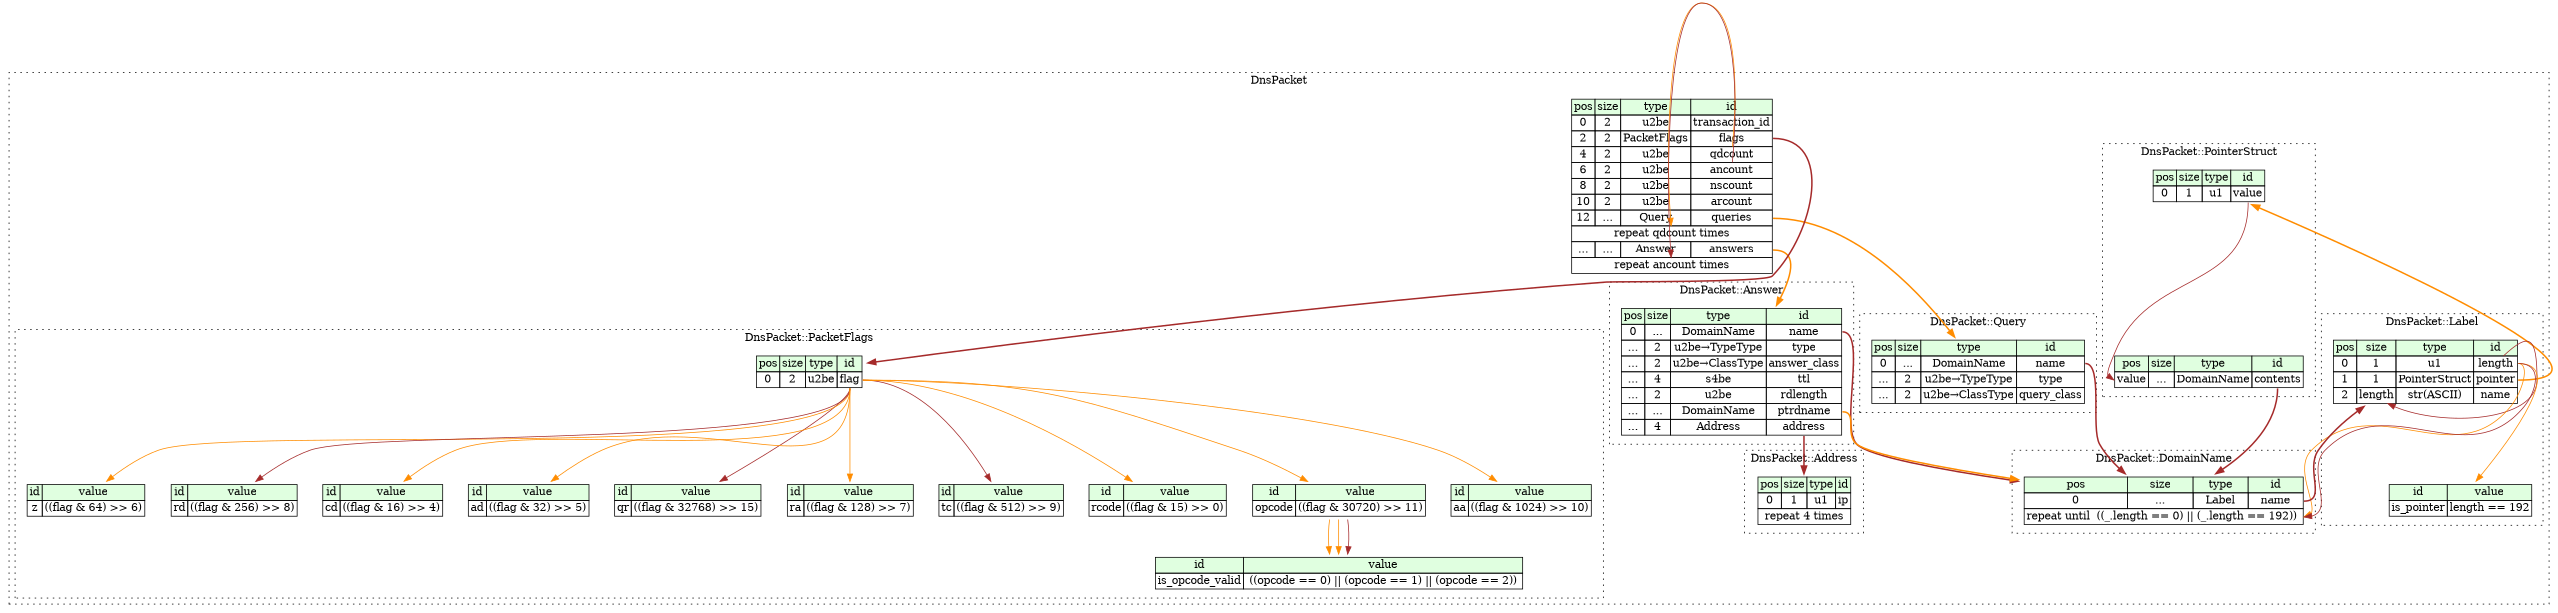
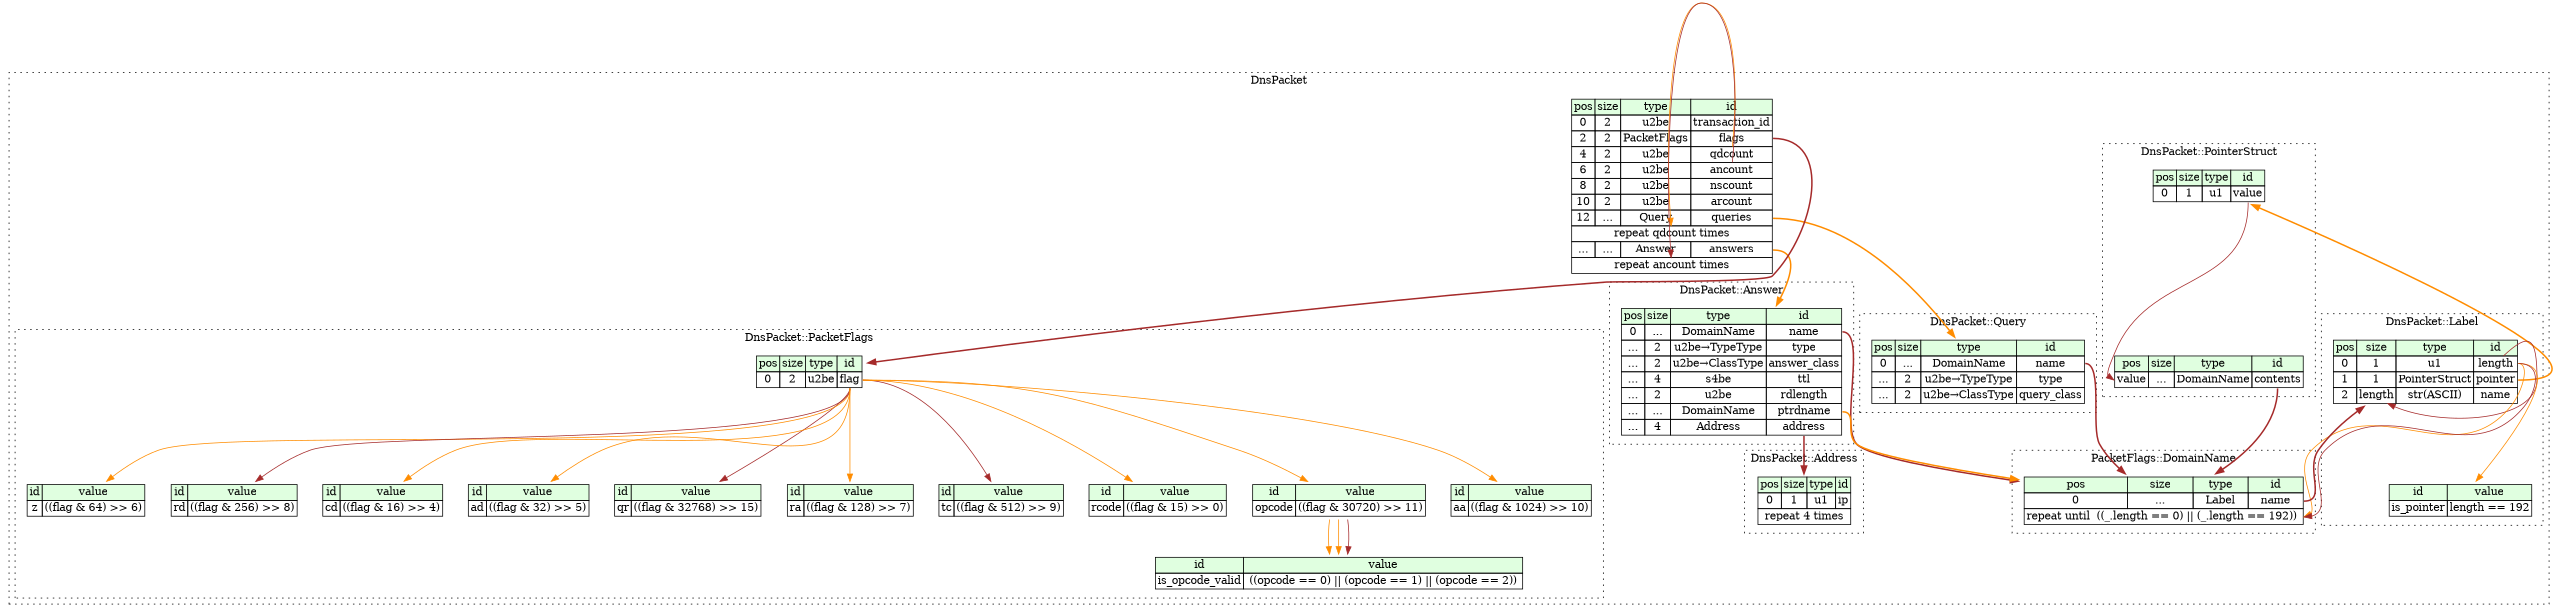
cluster "DnsPacket::DomainName": label "DnsPacket::DomainName" -> "PacketFlags::DomainName"
